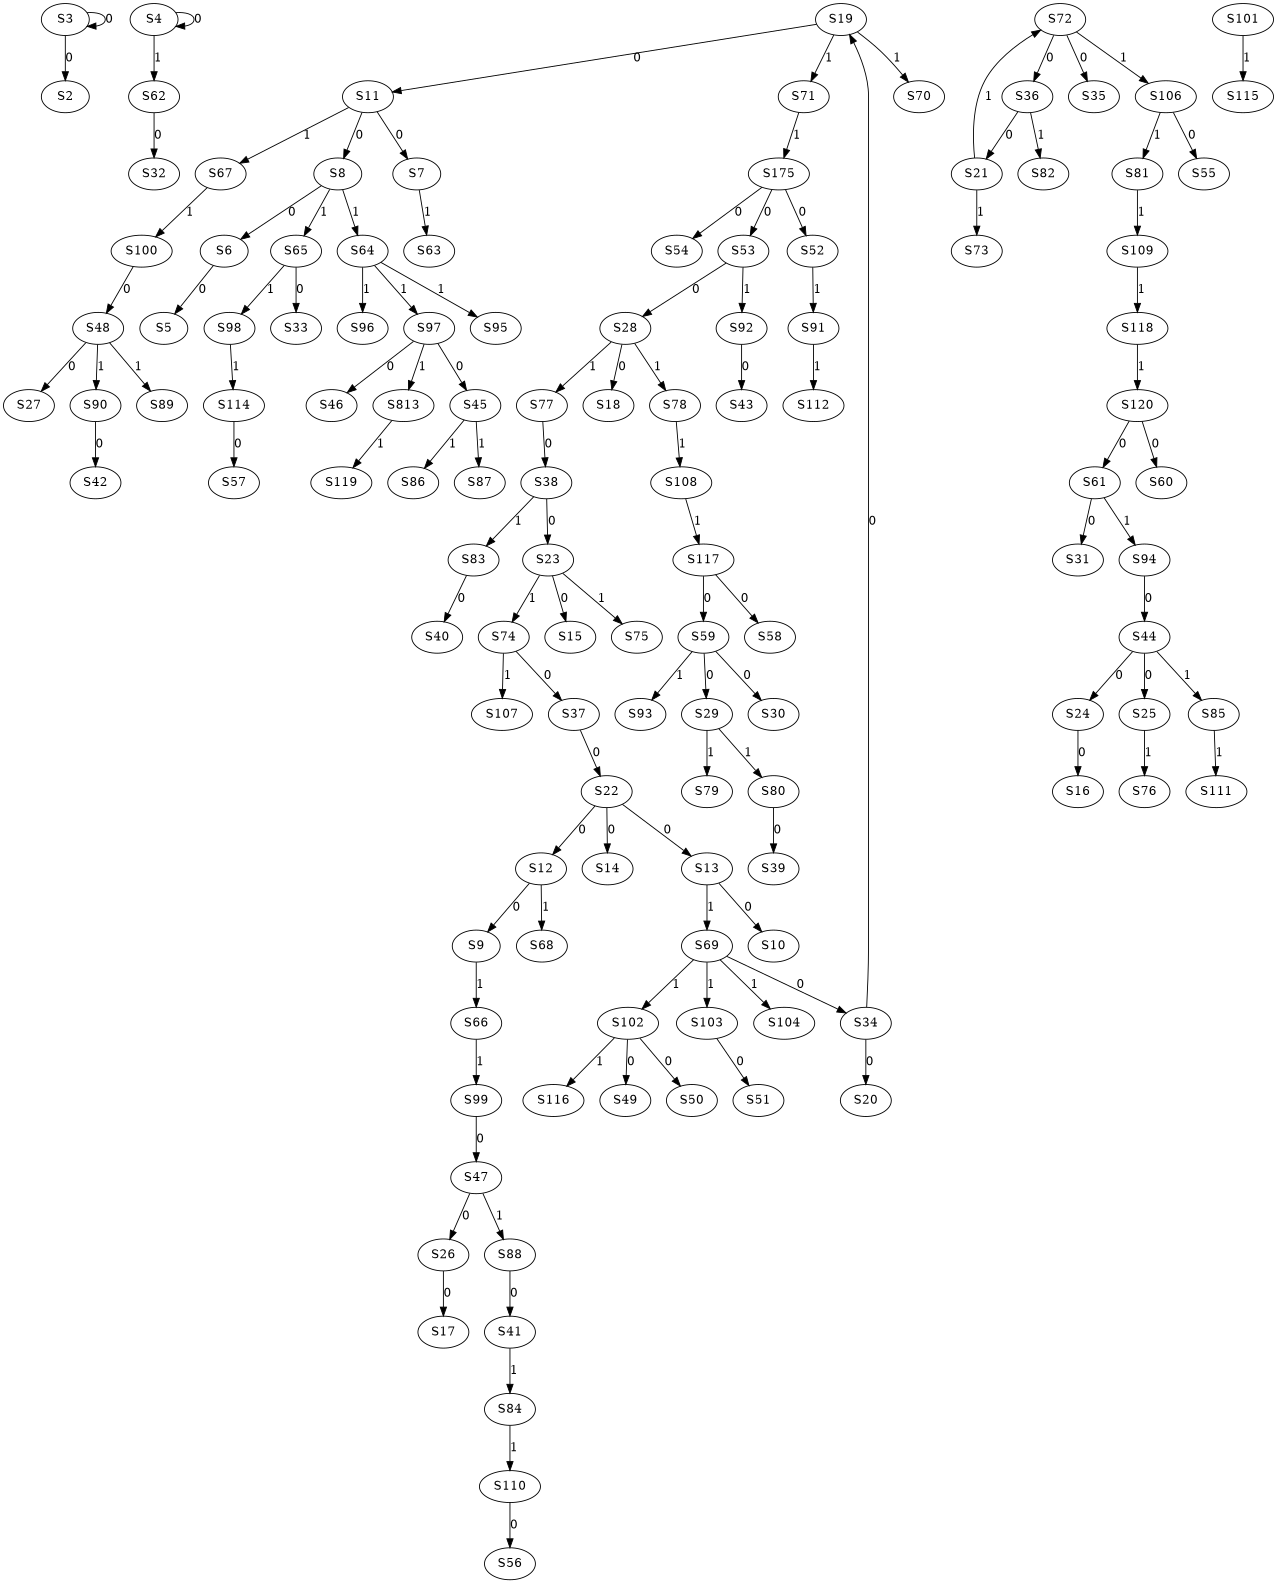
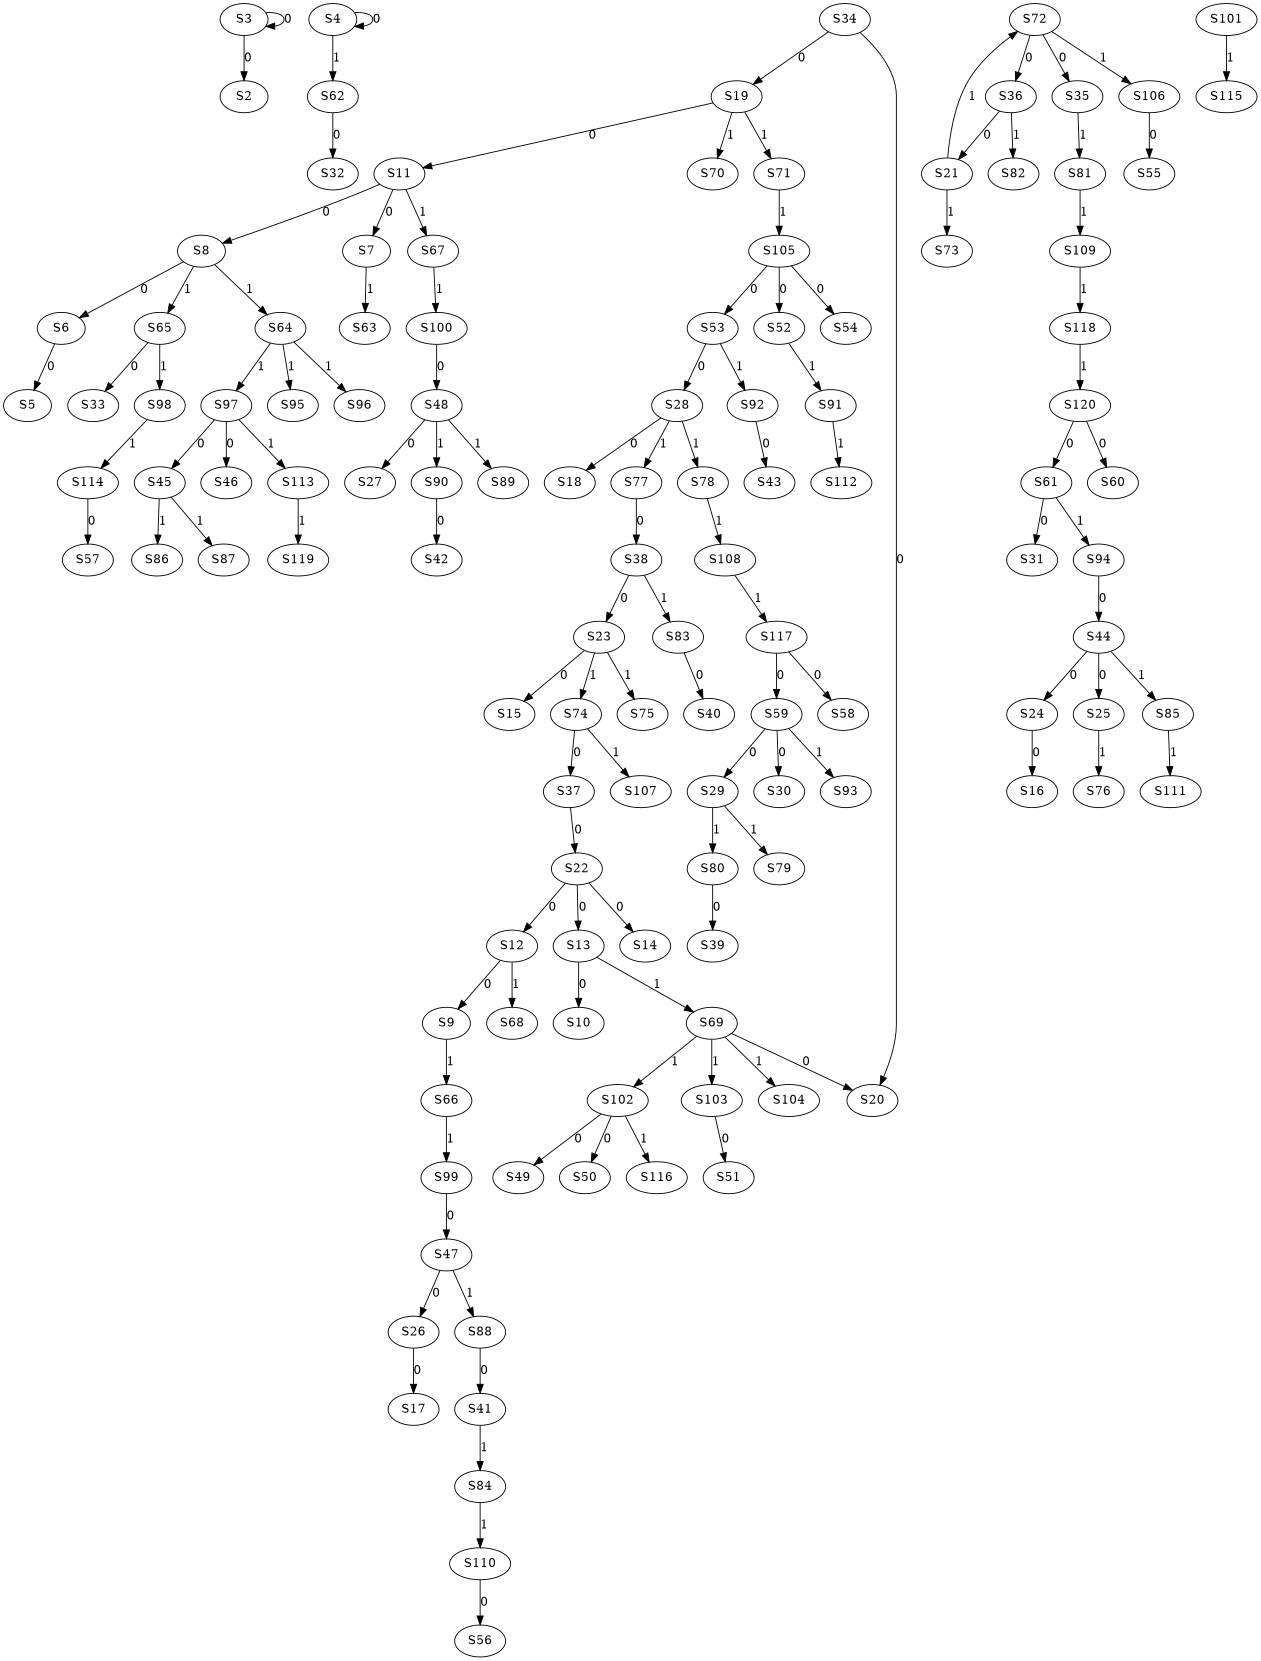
edge "S106" -> "S81": now "S35" -> "S81"
node "S175": label "S175" -> "S105"
node "S813": label "S813" -> "S113"
edge "S69" -> "S34": now "S69" -> "S20"
